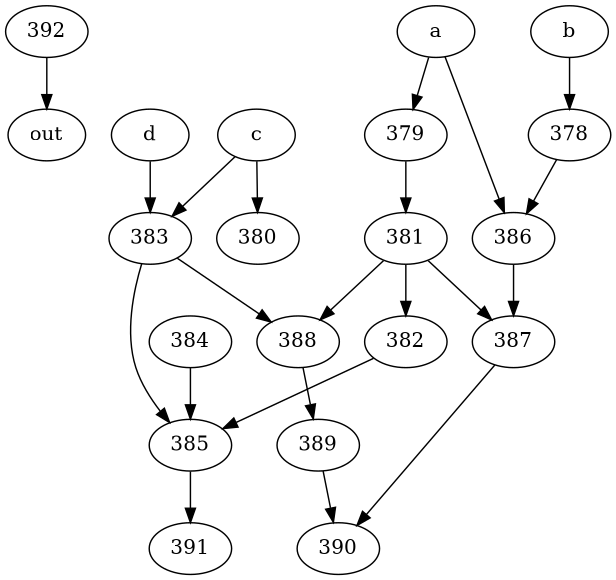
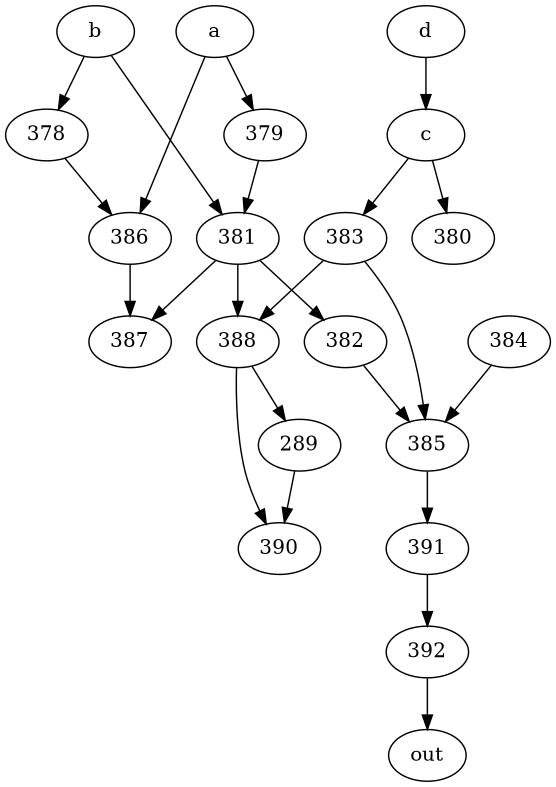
edge "b" -> "381": added
edge "d" -> "383": now "d" -> "c"
edge "387" -> "390": now "388" -> "390"
node "389": label "389" -> "289"
edge "391" -> "392": added
